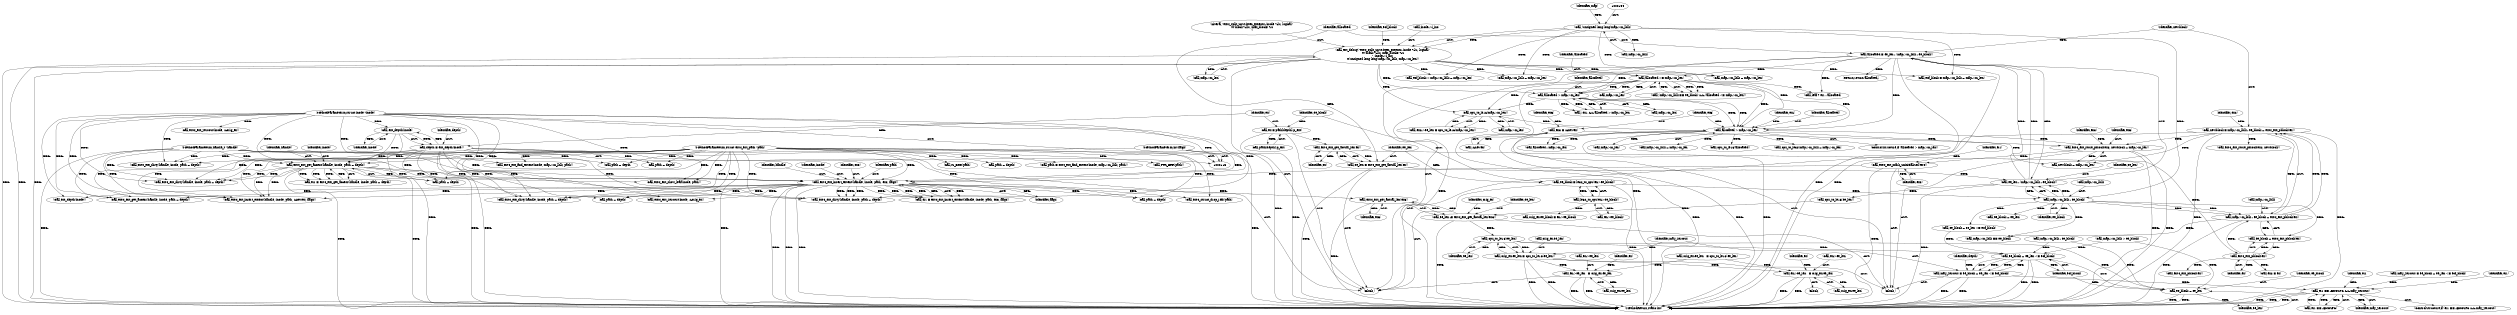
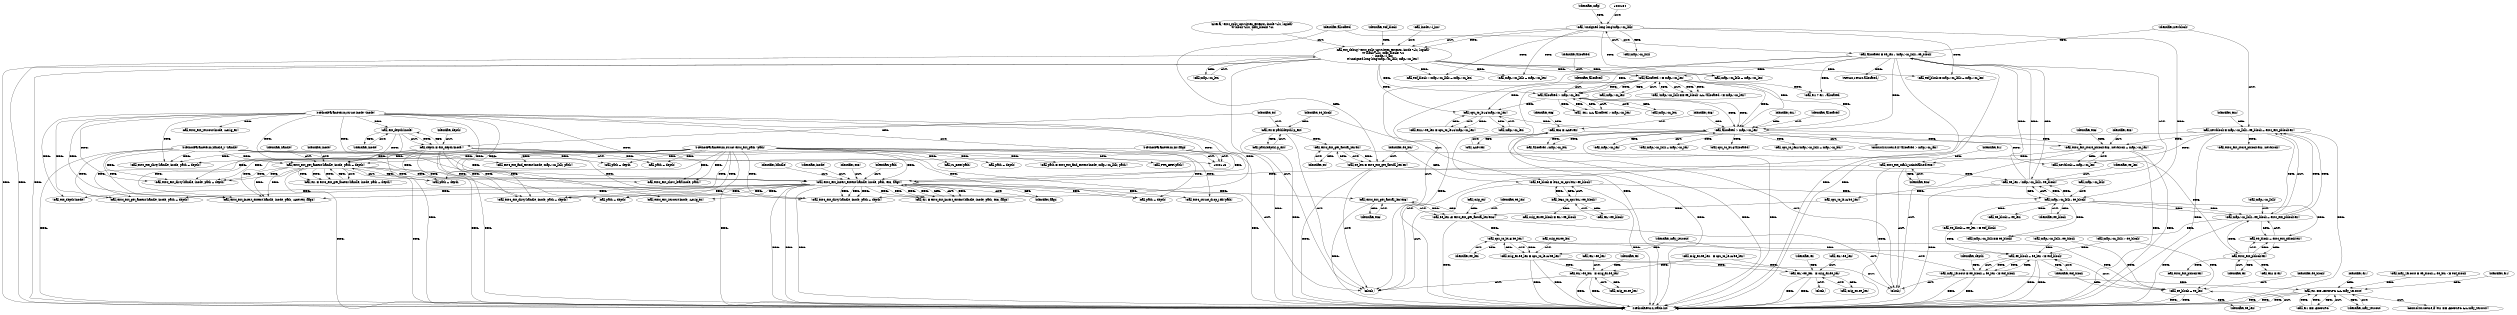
node "(Call,leaf ? err : allocated)": label "(Call,leaf ? err : allocated)" -> "(Call,err ? err : allocated)"
node "(Call,ext4_ext_mark_uninitialized(ex4))": label "(Call,ext4_ext_mark_uninitialized(ex4))" -> "(Call,ext4_ext_mark_uninitialized(ex3))"
node "(Identifier,orig_ex)": label "(Identifier,orig_ex)" -> "(Call,orig_ex)"
